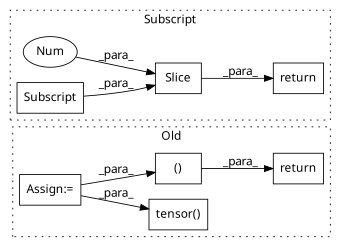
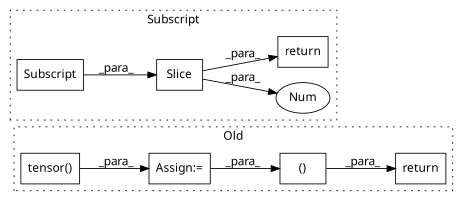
edge "Num" -> "Slice": reversed
edge "Assign:=" -> "tensor()": reversed
